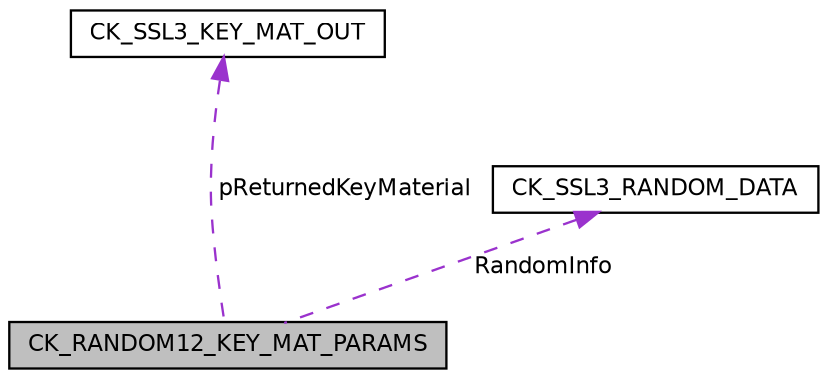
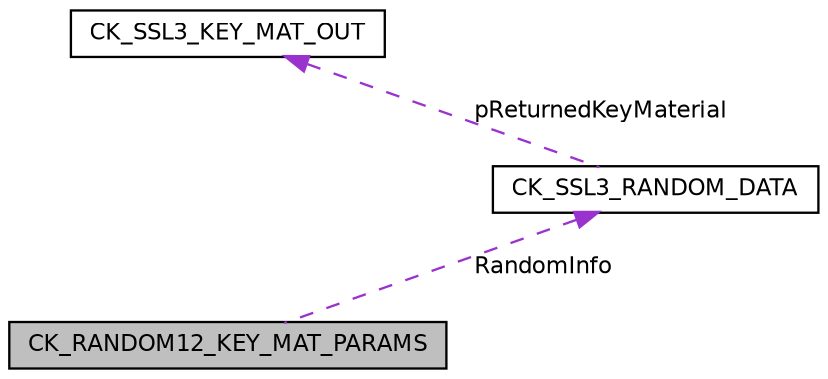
edge "CK_RANDOM12_KEY_MAT_PARAMS" -> "CK_SSL3_KEY_MAT_OUT": now "CK_SSL3_RANDOM_DATA" -> "CK_SSL3_KEY_MAT_OUT"
